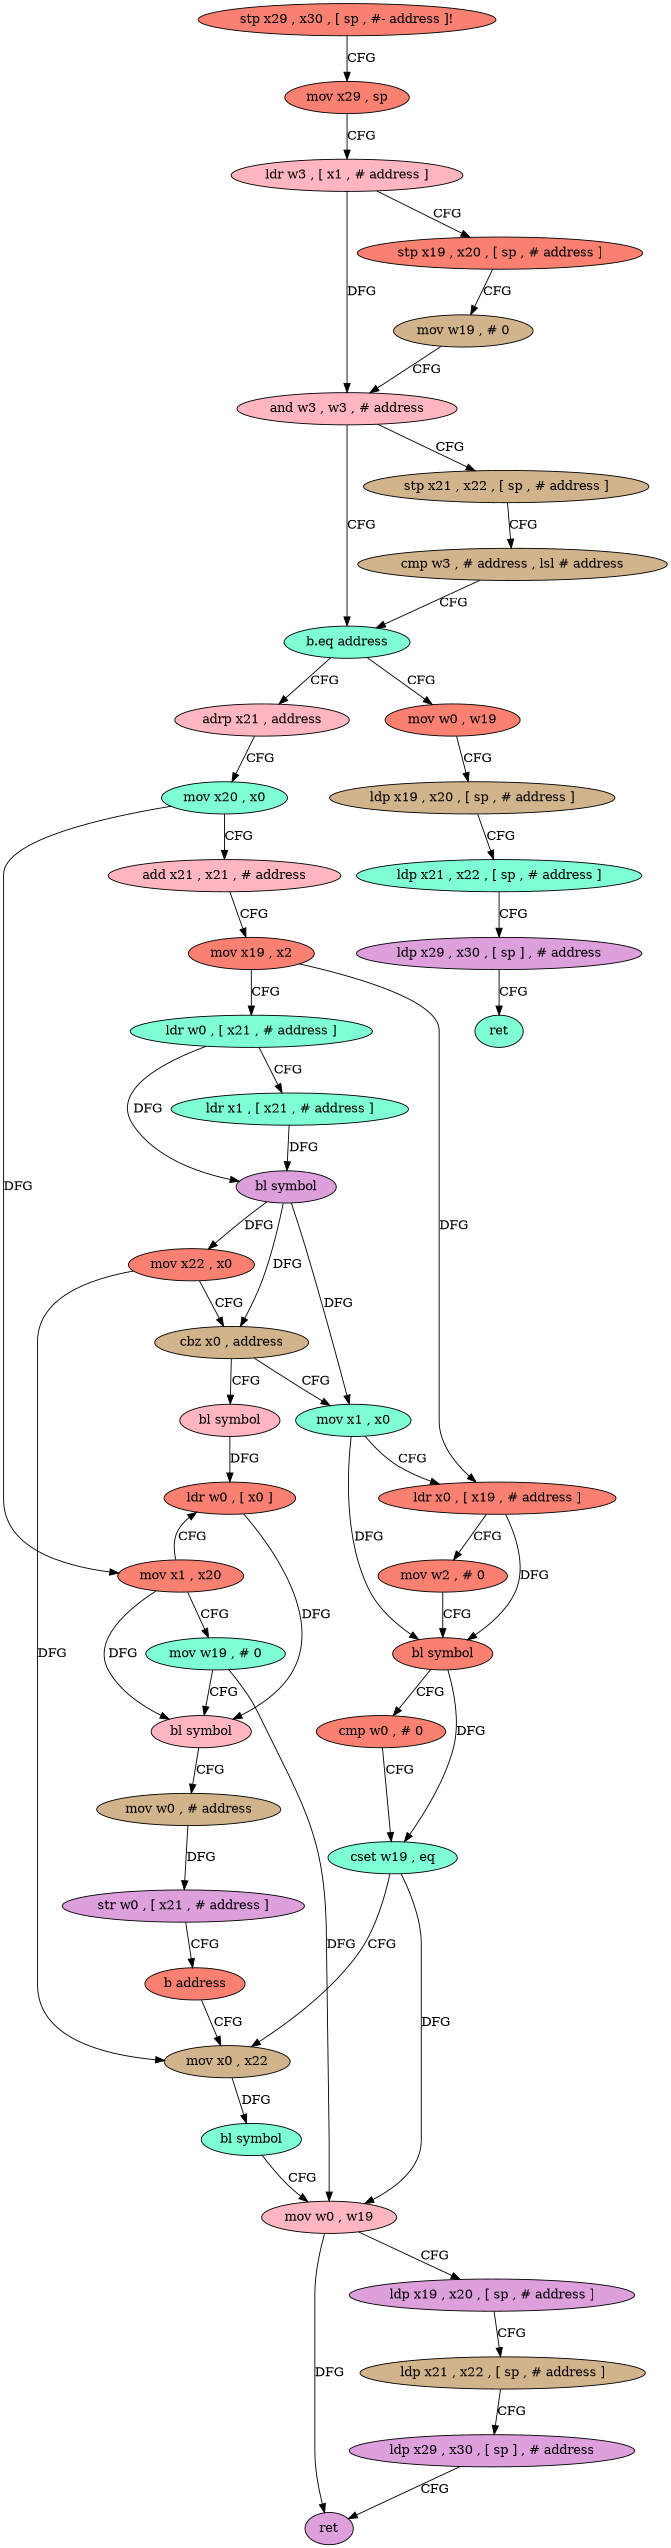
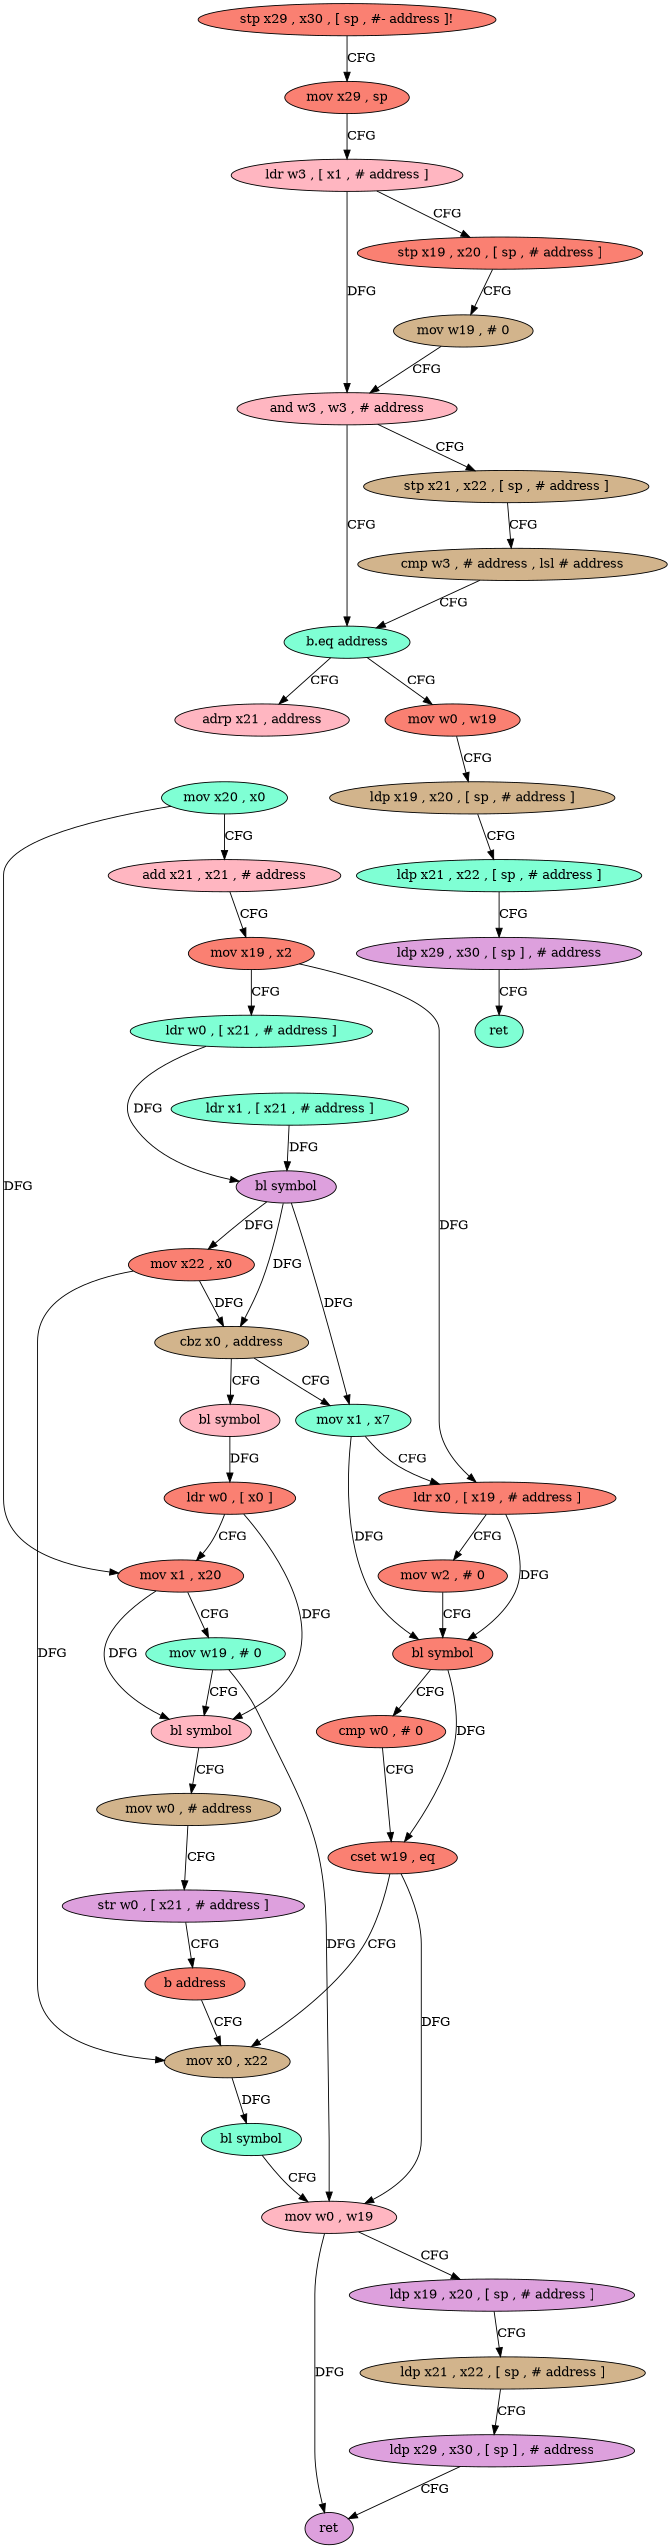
edge "adrp x21 , address" -> "mov x20 , x0": removed, label "CFG"
edge "ldr w0 , [ x21 , # address ]" -> "ldr x1 , [ x21 , # address ]": removed, label "CFG"
edge "mov x22 , x0" -> "cbz x0 , address": label "CFG" -> "DFG"
node "mov x1 , x0": label "mov x1 , x0" -> "mov x1 , x7"
edge "mov x1 , x20" -> "ldr w0 , [ x0 ]": reversed
edge "mov w0 , # address" -> "str w0 , [ x21 , # address ]": label "DFG" -> "CFG"
node "cset w19 , eq": fillcolor aquamarine -> salmon
